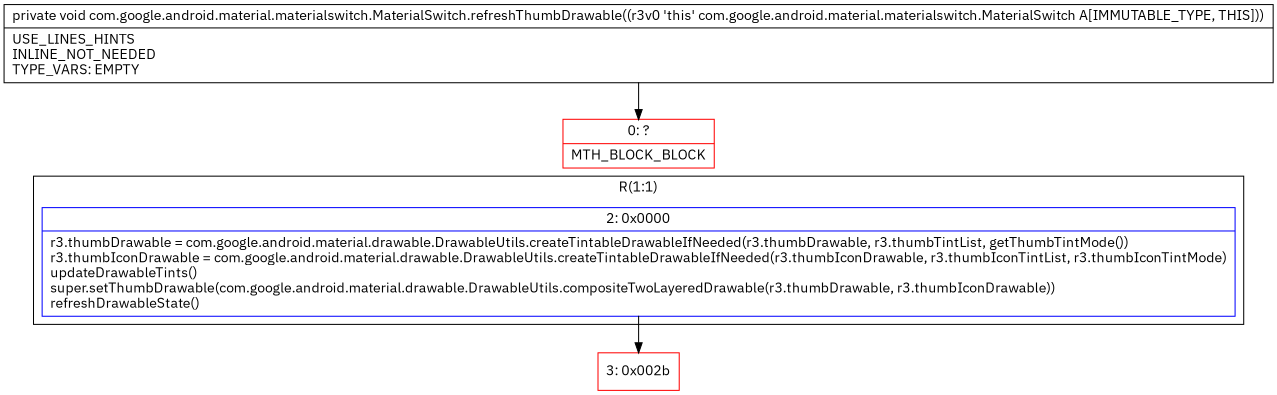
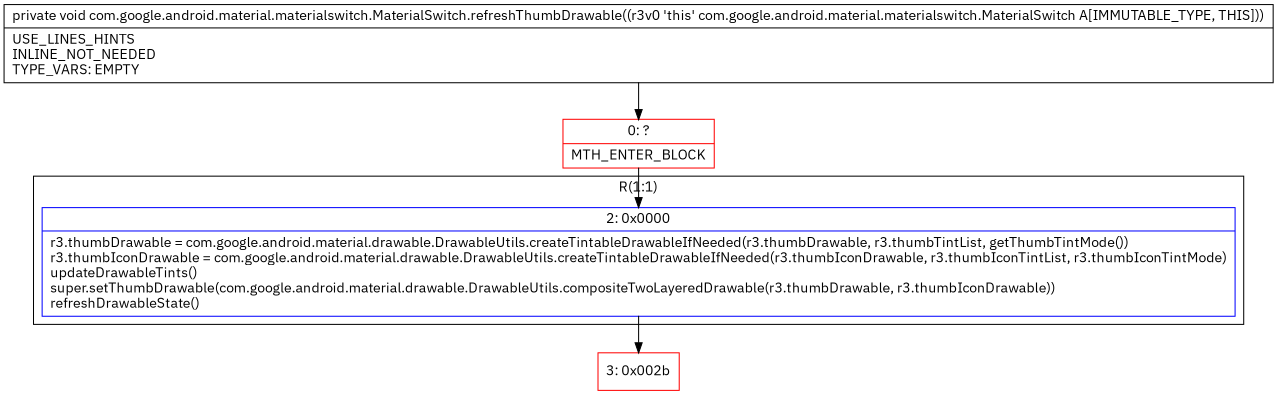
node "0: ?": text "MTH_BLOCK_BLOCK" -> "MTH_ENTER_BLOCK"
edge "0: ?" -> "2: 0x0000": added
